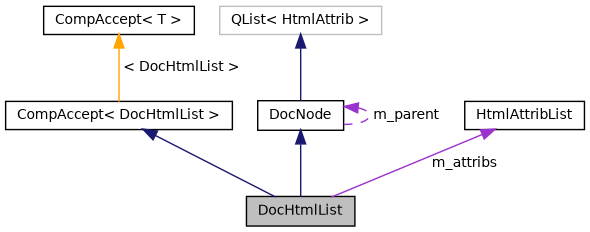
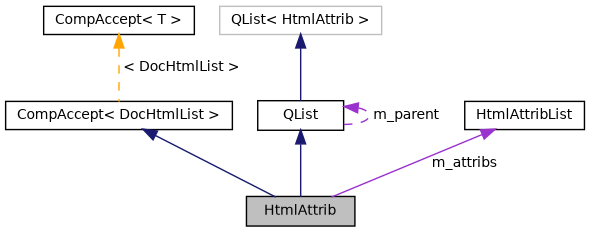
edge "CompAccept< DocHtmlList >" -> "CompAccept< T >": style solid -> dashed
node "DocNode": label "DocNode" -> "QList"
node "DocHtmlList": label "DocHtmlList" -> "HtmlAttrib"
